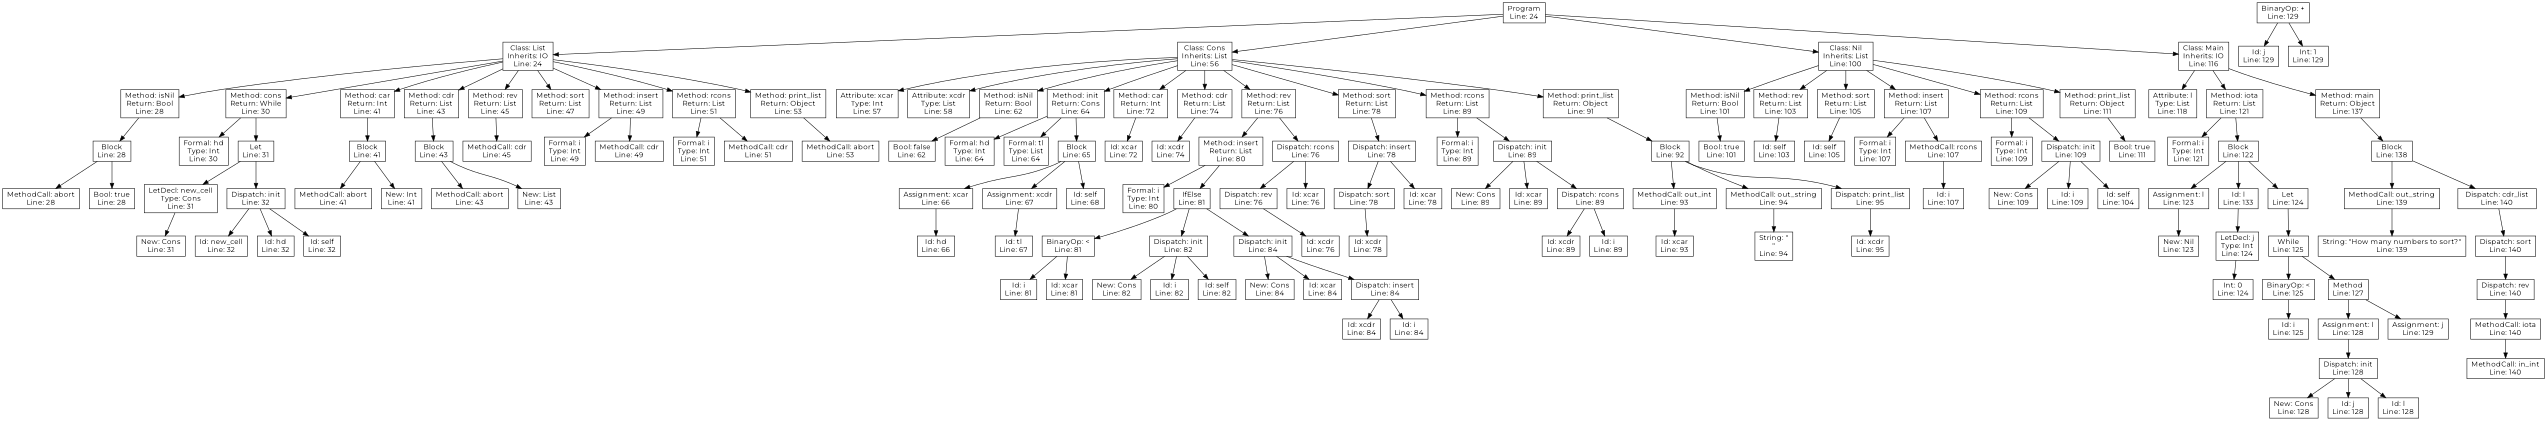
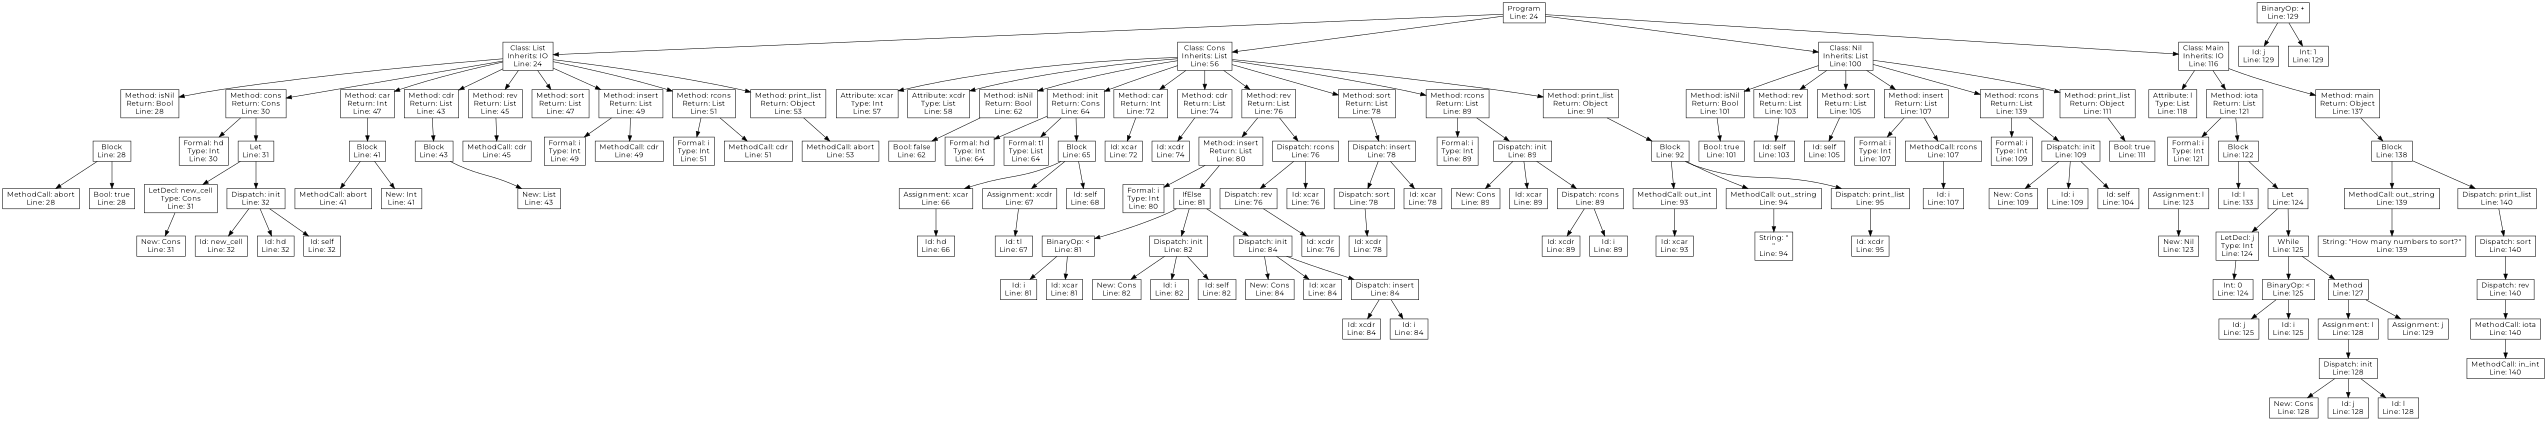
node "Method: cons Return: While Line: 30": label "Method: cons Return: While Line: 30" -> "Method: cons Return: Cons Line: 30"
node "Method: car Return: Int Line: 41": label "Method: car Return: Int Line: 41" -> "Method: car Return: Int Line: 47"
node "Method: rcons Return: List Line: 109": label "Method: rcons Return: List Line: 109" -> "Method: rcons Return: List Line: 139"
edge "Method: isNil Return: Bool Line: 28" -> "Block Line: 28": removed
edge "Block Line: 122" -> "Assignment: l Line: 123": removed
node "MethodCall: abort Line: 43": removed
node "Dispatch: cdr_list Line: 140": label "Dispatch: cdr_list Line: 140" -> "Dispatch: print_list Line: 140"
edge "Id: l Line: 133" -> "LetDecl: j Type: Int Line: 124": now "Let Line: 124" -> "LetDecl: j Type: Int Line: 124"
node "Id: j Line: 125": added
